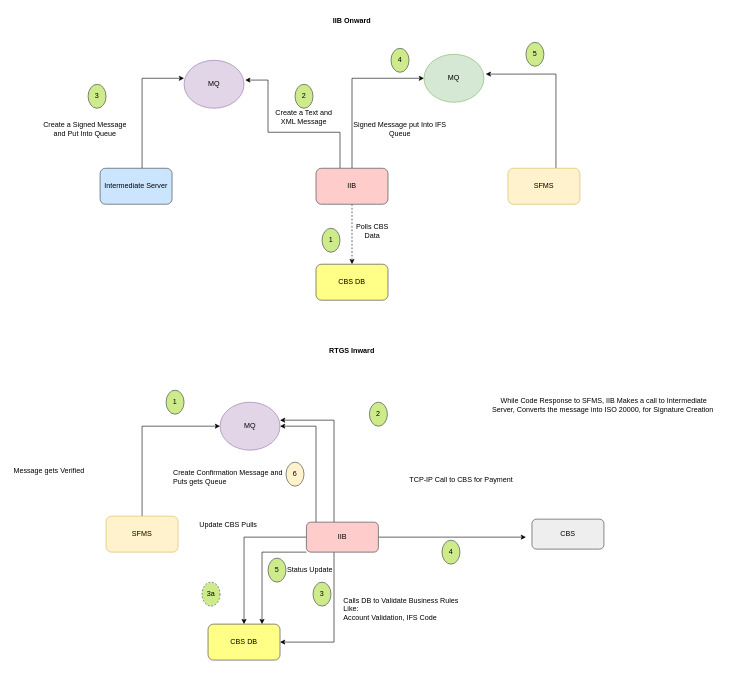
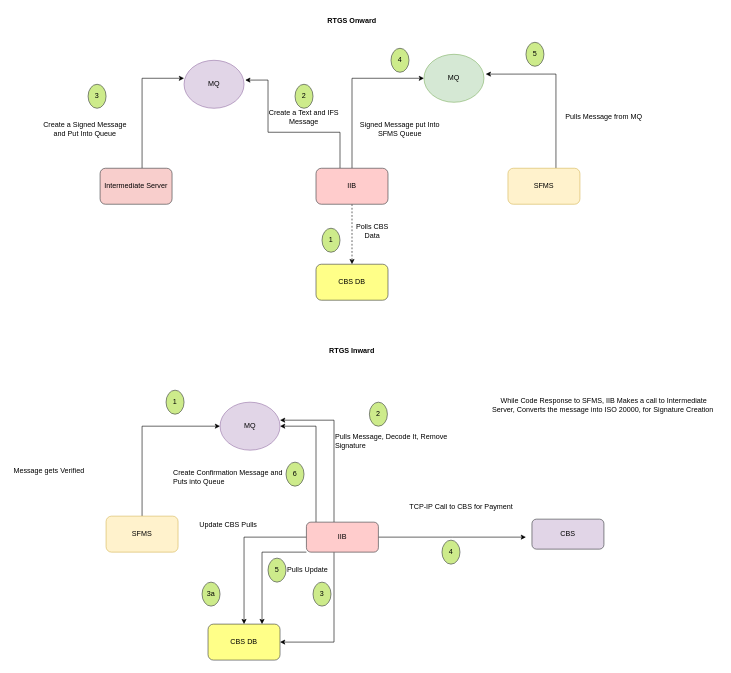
node "IIB Onward": label "IIB Onward" -> "RTGS Onward"
node "Create a Text and XML Message": label "Create a Text and XML Message" -> "Create a Text and IFS Message"
node "Pulls Message from MQ": added
node "Signed Message put Into IFS Queue": label "Signed Message put Into IFS Queue" -> "Signed Message put Into SFMS Queue"
node "Intermediate Server": fillcolor #cce5ff -> #f8cecc
node "Pulls Message, Decode It, Remove Signature": added
node "6": fillcolor #fff2cc -> #cdeb8b
node "Create Confirmation Message and Puts gets Queue": label "Create Confirmation Message and Puts gets Queue" -> "Create Confirmation Message and Puts into Queue"
node "TCP-IP Call to CBS for Payment": moved (467, 480) -> (467, 507)
node "CBS": fillcolor #eeeeee -> #e1d5e7
node "Status Update": label "Status Update" -> "Pulls Update"
node "3a": style dashed -> solid
node "Calls DB to Validate Business Rules Like: Account Validation, IFS Code": removed
